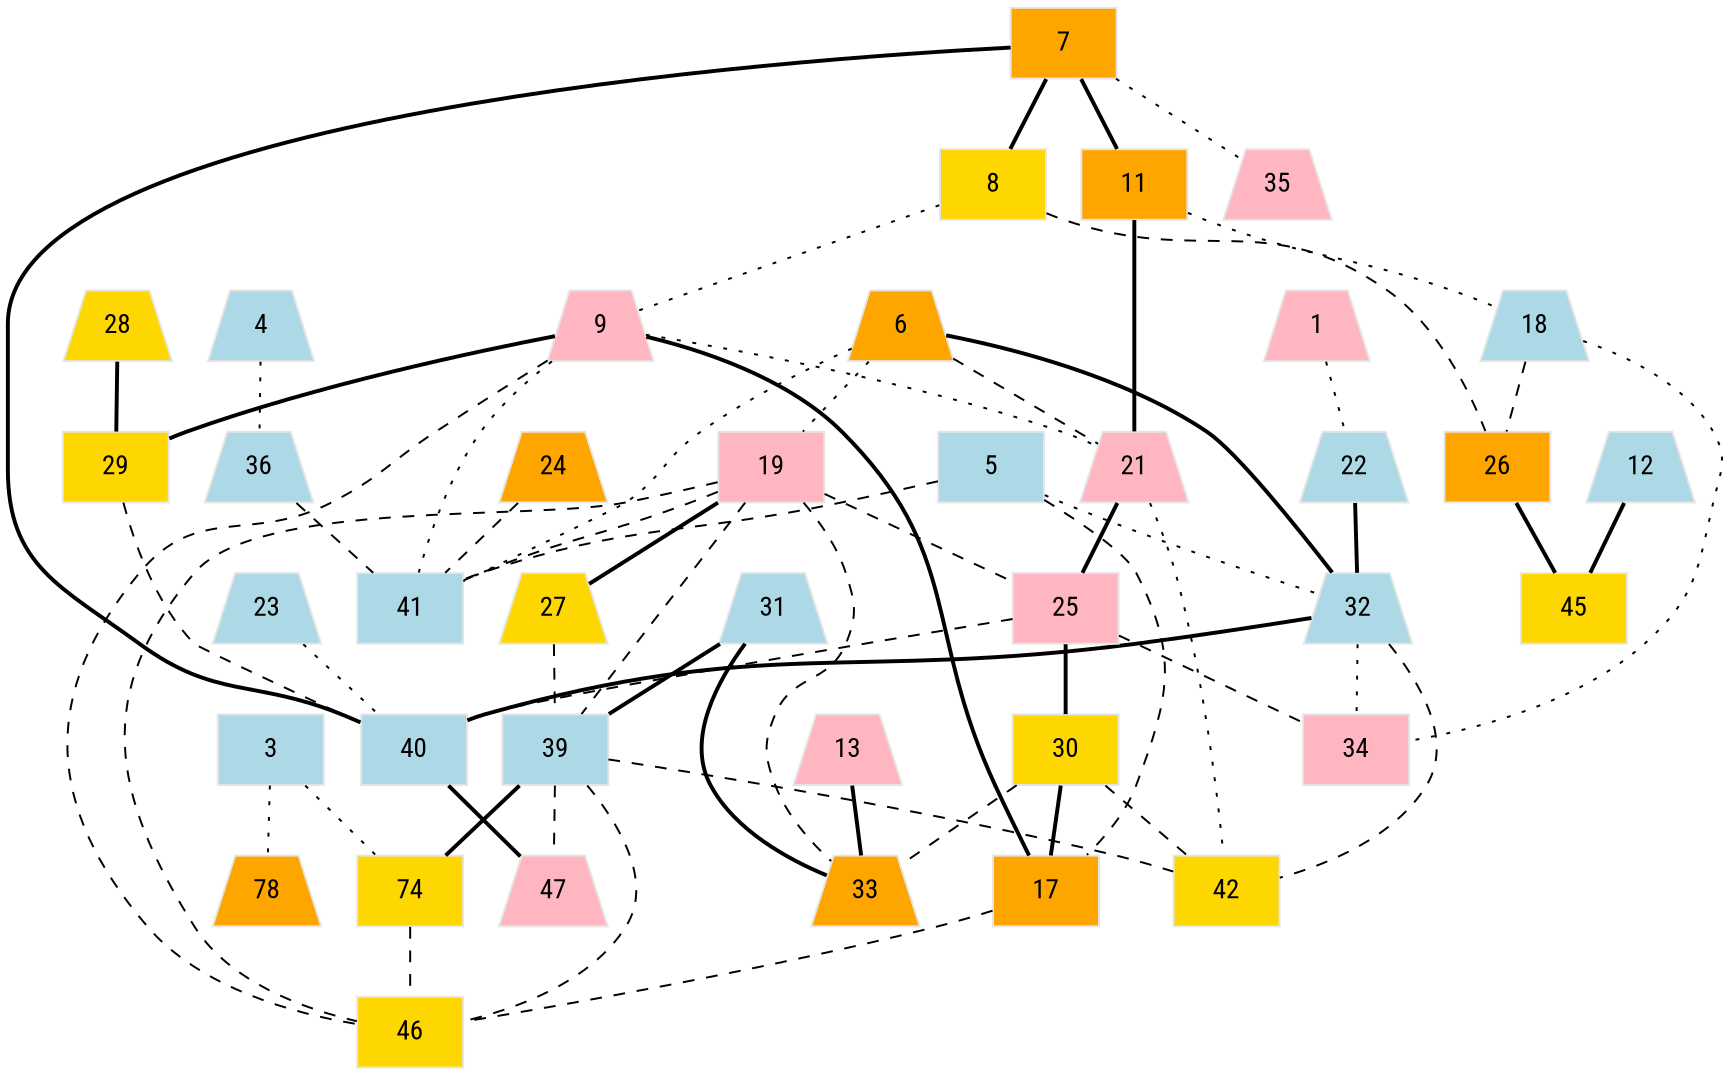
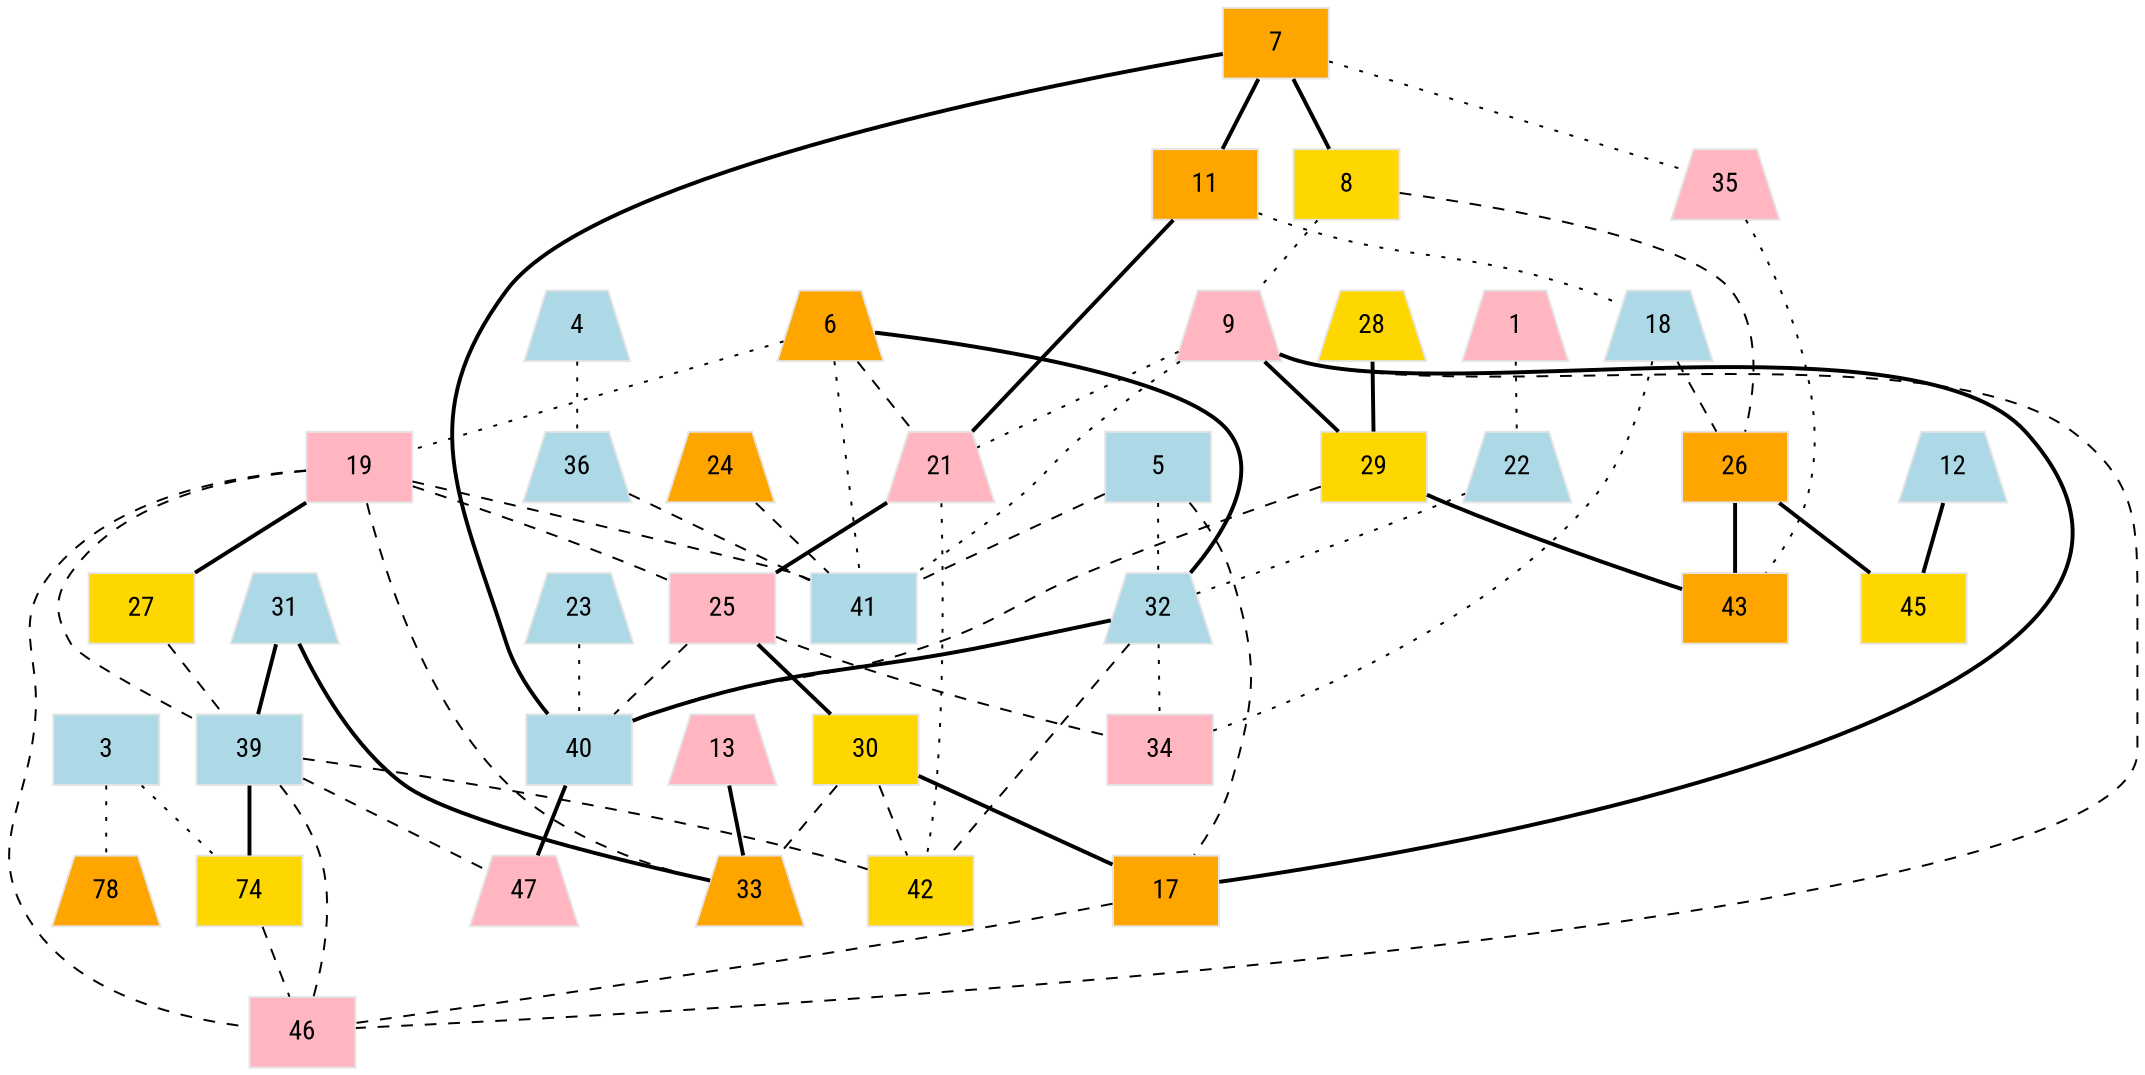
edge "22" -- "32": style bold -> dotted
node "27": shape trapezium -> box
node "43": added
node "46": fillcolor gold -> lightpink
